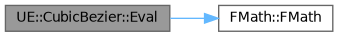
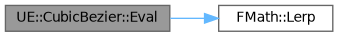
node "FMath::FMath": label "FMath::FMath" -> "FMath::Lerp"
